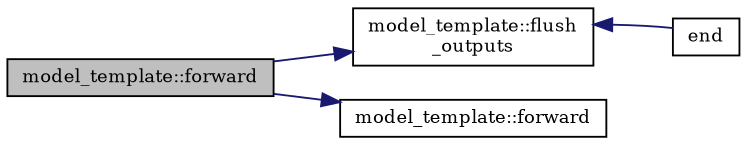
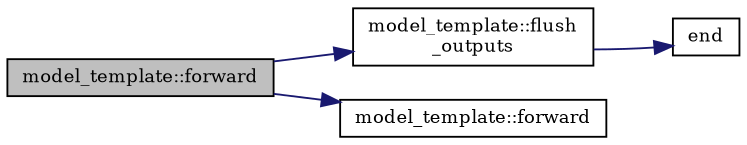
edge "end" -> "model_template::flush _outputs": reversed
